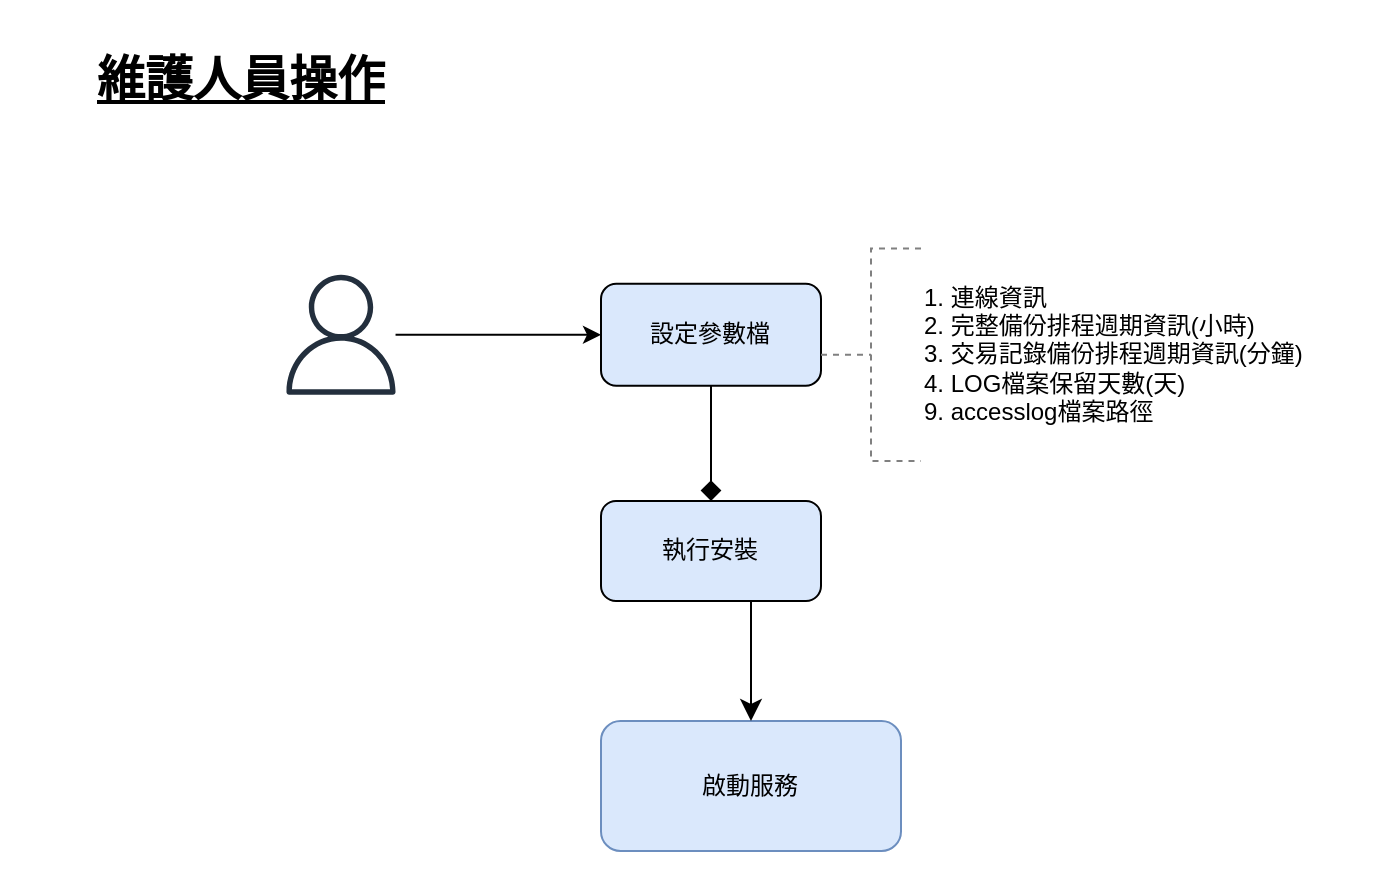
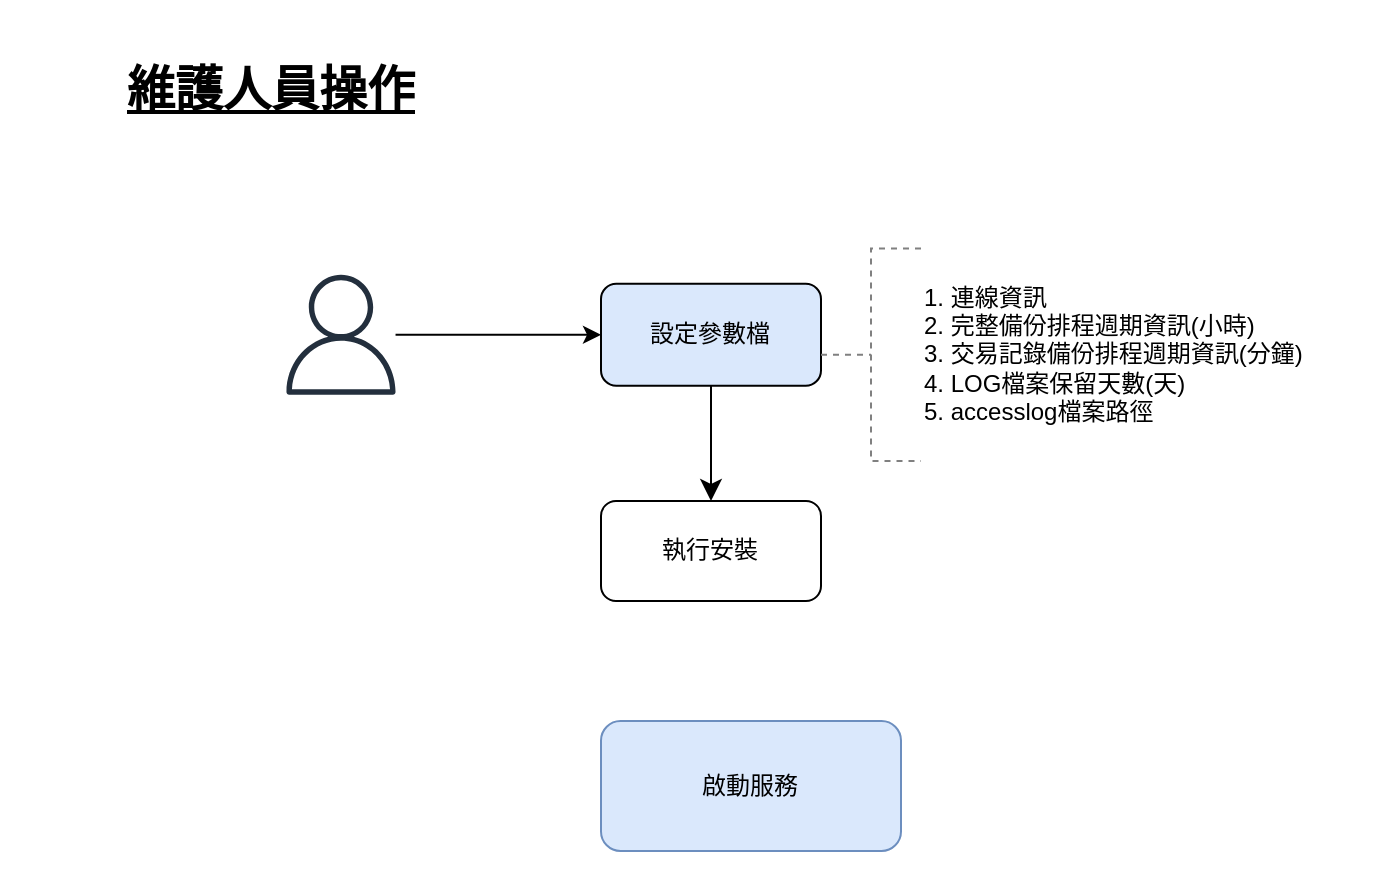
node "維護人員操作": moved (241, 81) -> (271, 91)
node "1. 連線資訊 2. 完整備份排程週期資訊(小時) 3. 交易記錄備份排程週期資訊(分鐘) 4. LOG檔案保留天數(天) 9. accesslog檔案路徑": label "1. 連線資訊 2. 完整備份排程週期資訊(小時) 3. 交易記錄備份排程週期資訊(分鐘) 4. LOG檔案保留天數(天) 9. accesslog檔案路徑" -> "1. 連線資訊 2. 完整備份排程週期資訊(小時) 3. 交易記錄備份排程週期資訊(分鐘) 4. LOG檔案保留天數(天) 5. accesslog檔案路徑"
edge "設定參數檔" -> "執行安裝": arrowhead diamond -> classic
node "執行安裝": fillcolor #dae8fc -> #ffffff
edge "執行安裝" -> "啟動服務": removed
